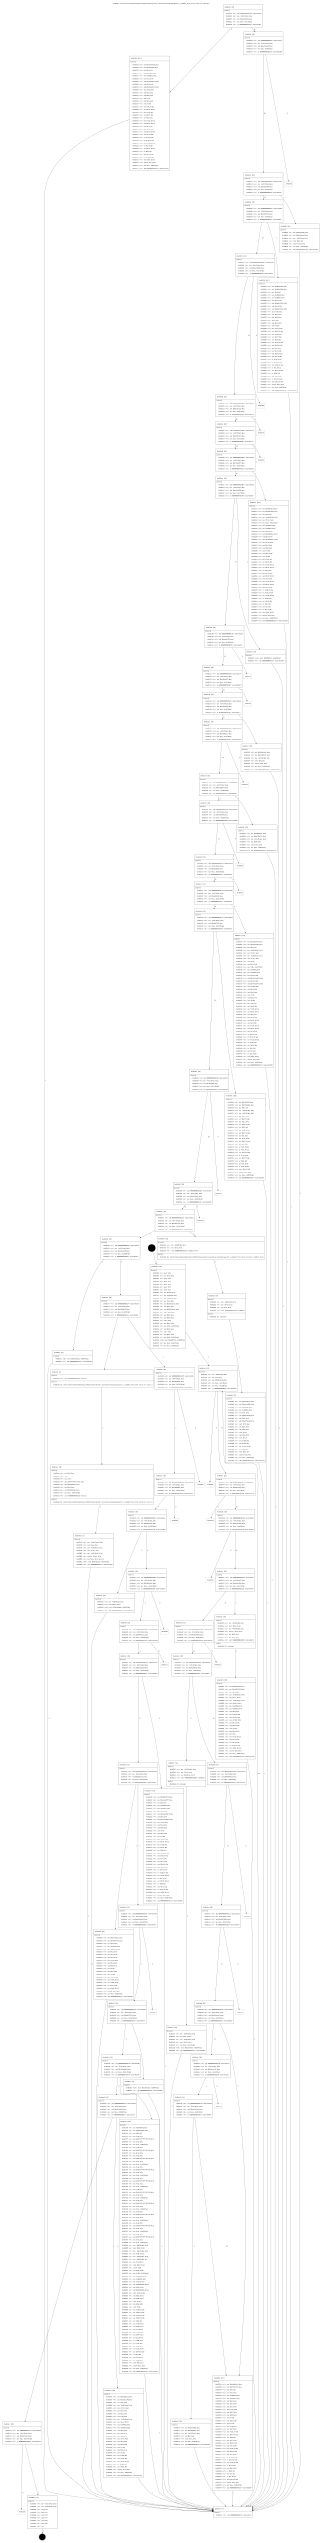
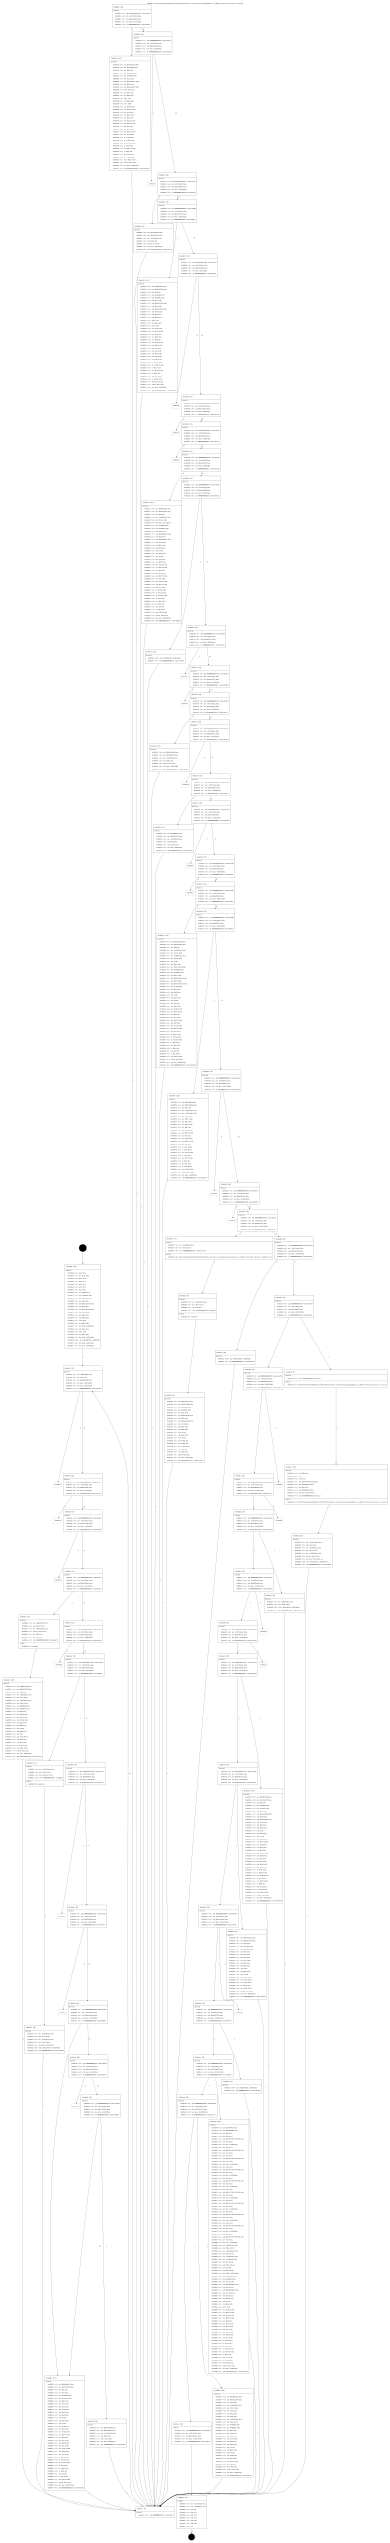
node "0x401ee0": removed
